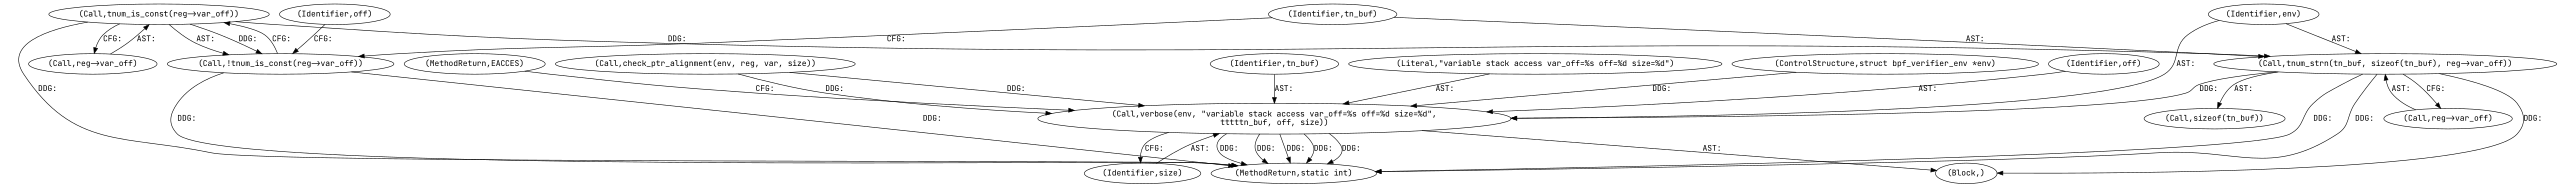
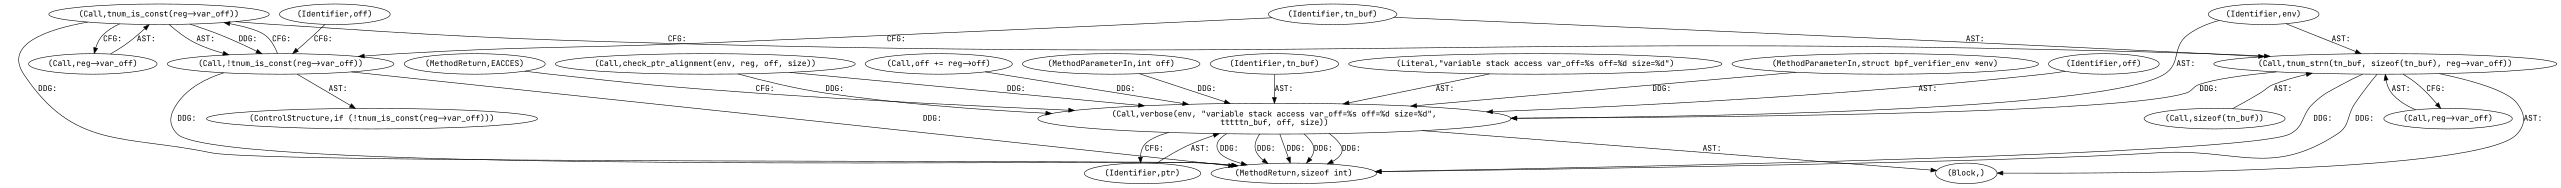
edge "(Call,tnum_is_const(reg->var_off))" -> "(Call,tnum_strn(tn_buf, sizeof(tn_buf), reg->var_off))": label "DDG: " -> "CFG: "
node "(Call,check_ptr_alignment(env, reg, var, size))": label "(Call,check_ptr_alignment(env, reg, var, size))" -> "(Call,check_ptr_alignment(env, reg, off, size))"
node "(Call,off += reg->off)": added
node "(MethodParameterIn,int off)": added
node "(ControlStructure,struct bpf_verifier_env *env)": label "(ControlStructure,struct bpf_verifier_env *env)" -> "(MethodParameterIn,struct bpf_verifier_env *env)"
edge "(Call,tnum_strn(tn_buf, sizeof(tn_buf), reg->var_off))" -> "(Call,sizeof(tn_buf))": reversed
node "(ControlStructure,if (!tnum_is_const(reg->var_off)))": added
edge "(Call,tnum_strn(tn_buf, sizeof(tn_buf), reg->var_off))" -> "(Block,)": label "DDG: " -> "AST: "
node "(Identifier,size)": label "(Identifier,size)" -> "(Identifier,ptr)"
node "(MethodReturn,static int)": label "(MethodReturn,static int)" -> "(MethodReturn,sizeof int)"
